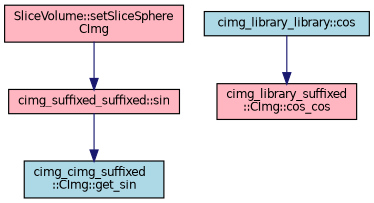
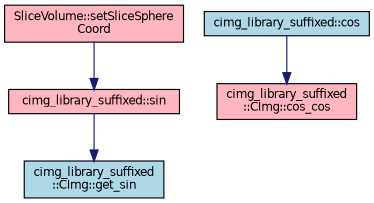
node "SliceVolume::setSliceSphere CImg": label "SliceVolume::setSliceSphere CImg" -> "SliceVolume::setSliceSphere Coord"
node "cimg_library_library::cos": label "cimg_library_library::cos" -> "cimg_library_suffixed::cos"
node "cimg_suffixed_suffixed::sin": label "cimg_suffixed_suffixed::sin" -> "cimg_library_suffixed::sin"
node "cimg_cimg_suffixed ::CImg::get_sin": label "cimg_cimg_suffixed ::CImg::get_sin" -> "cimg_library_suffixed ::CImg::get_sin"
